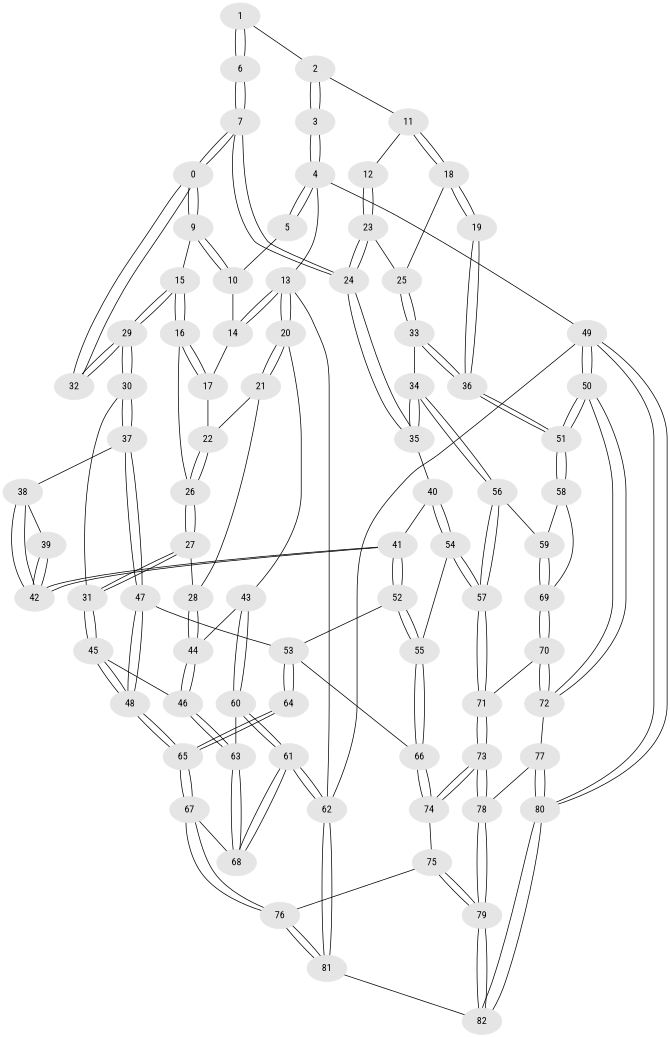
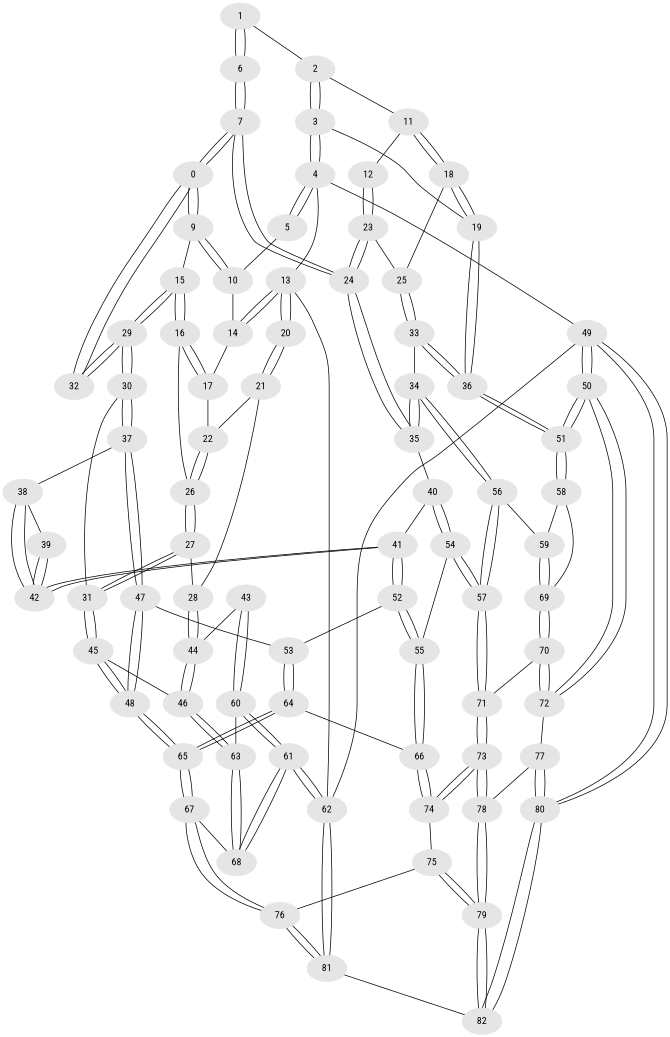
edge "3" -- "19": added
edge "20" -- "43": removed
edge "53" -- "66": now "64" -- "66"
